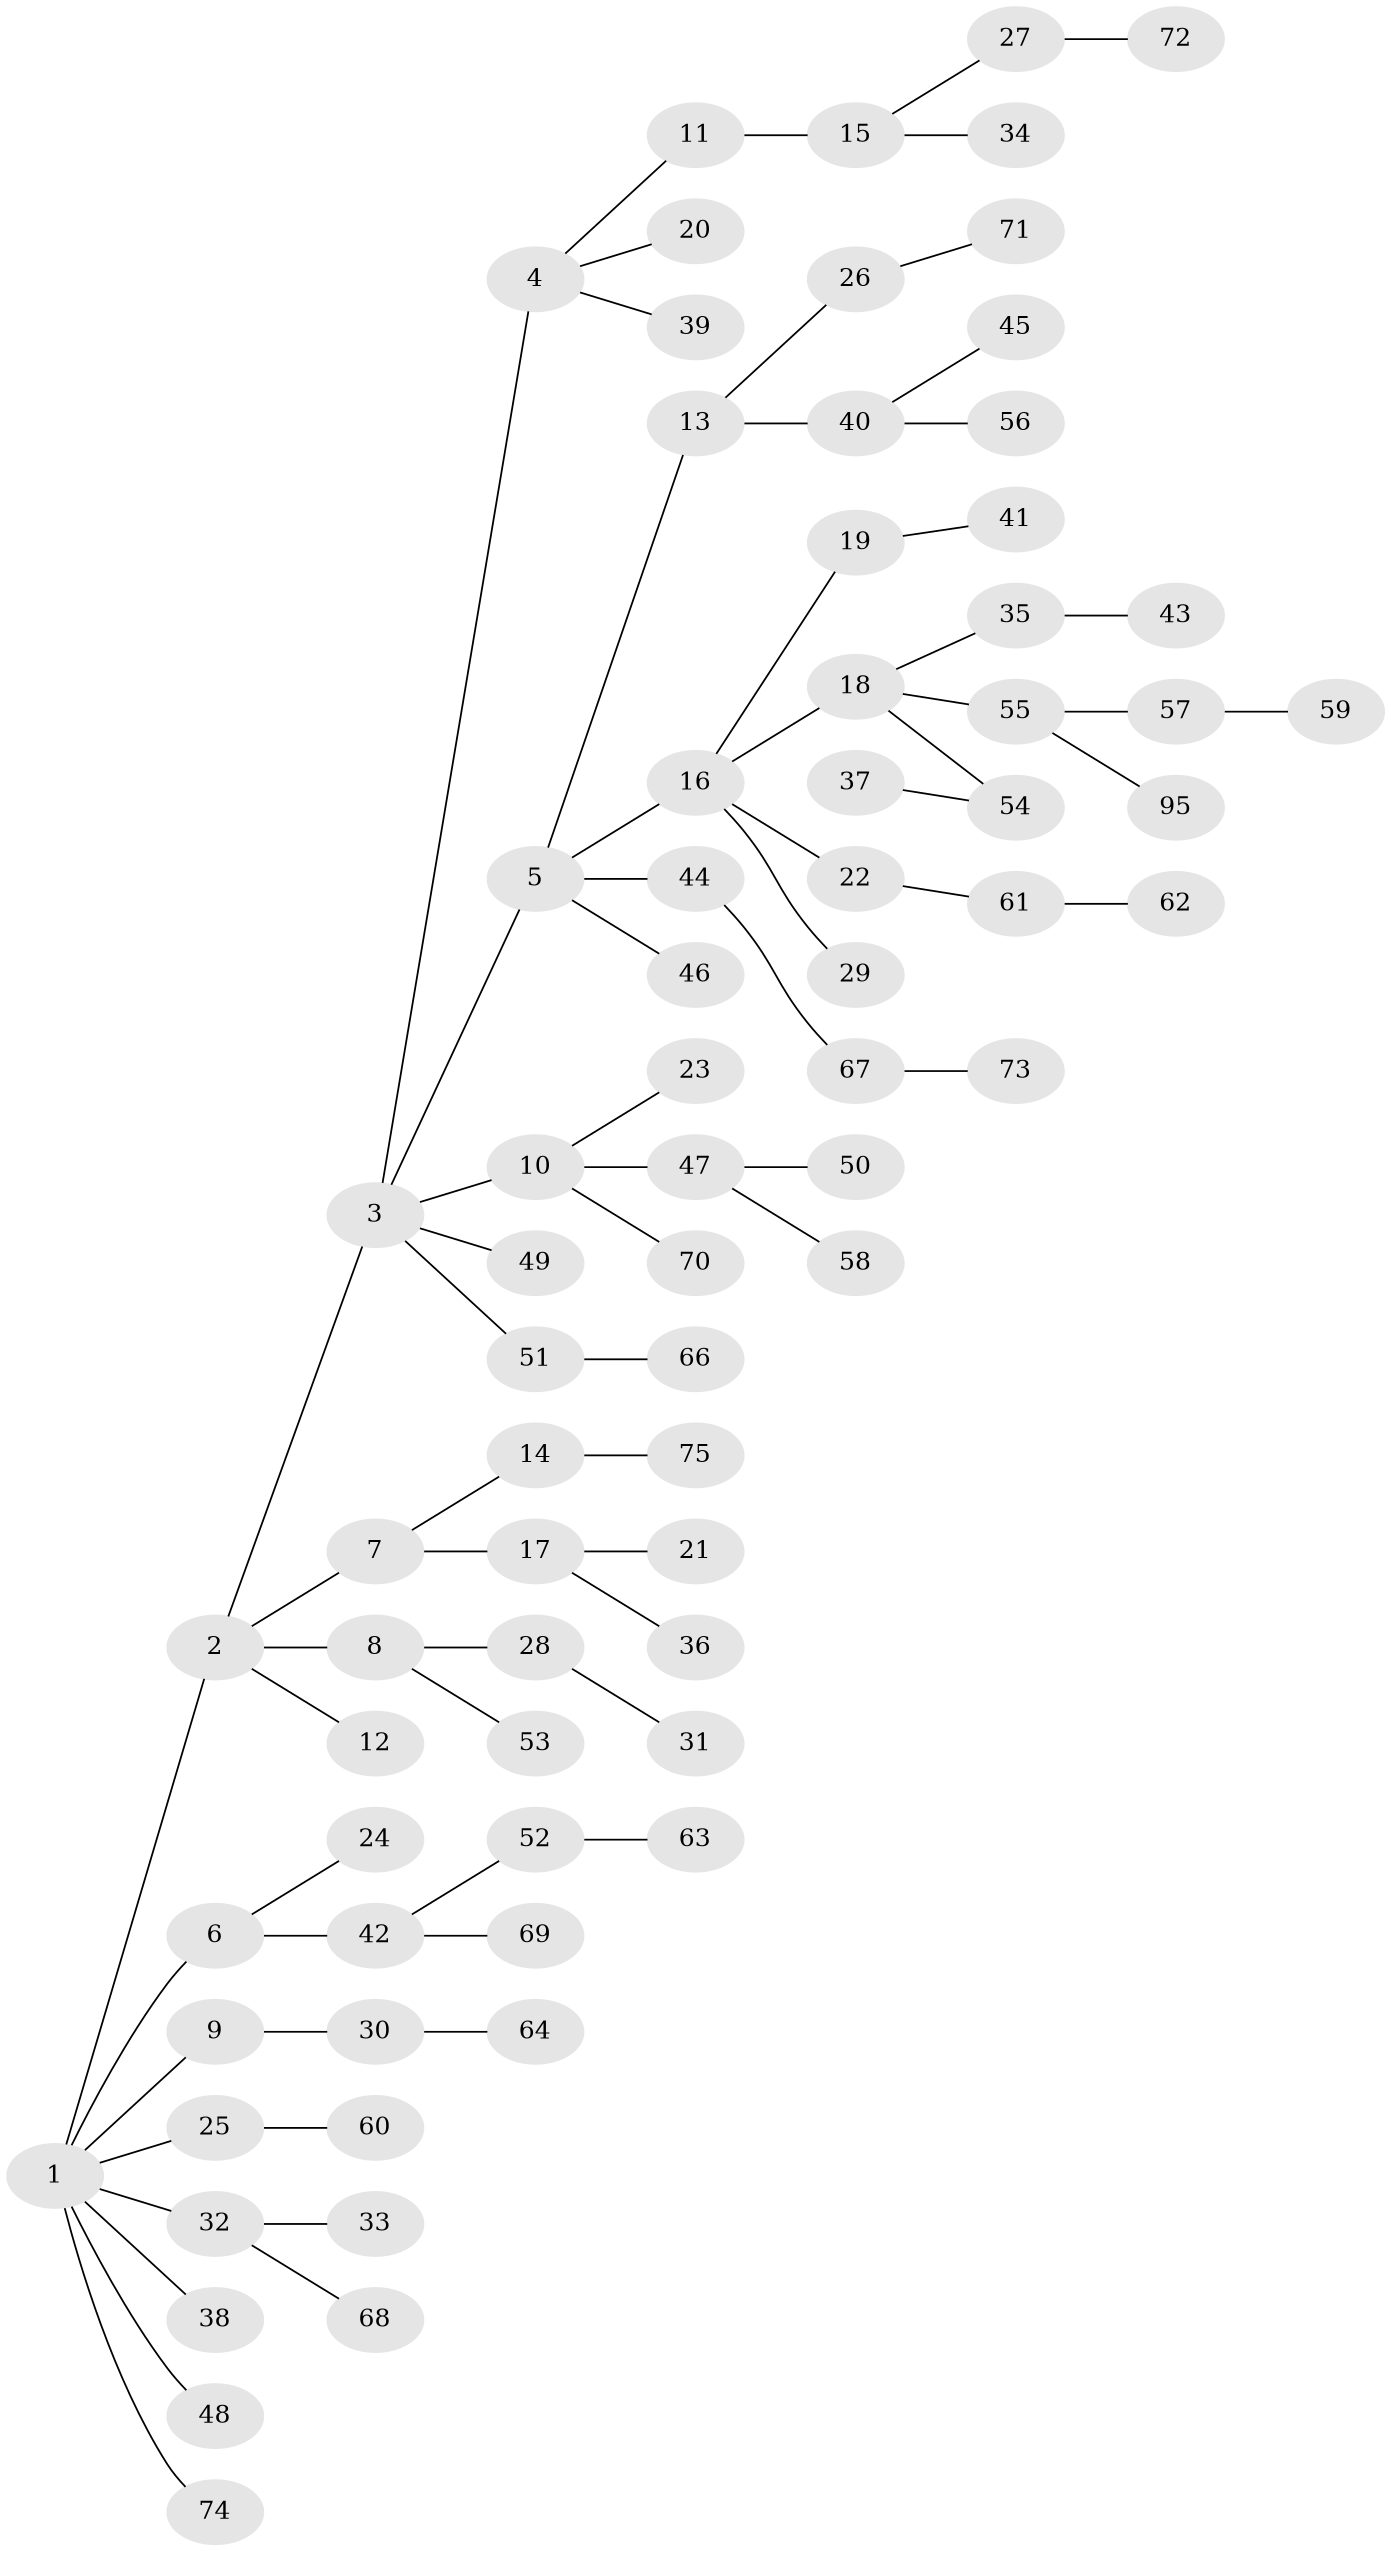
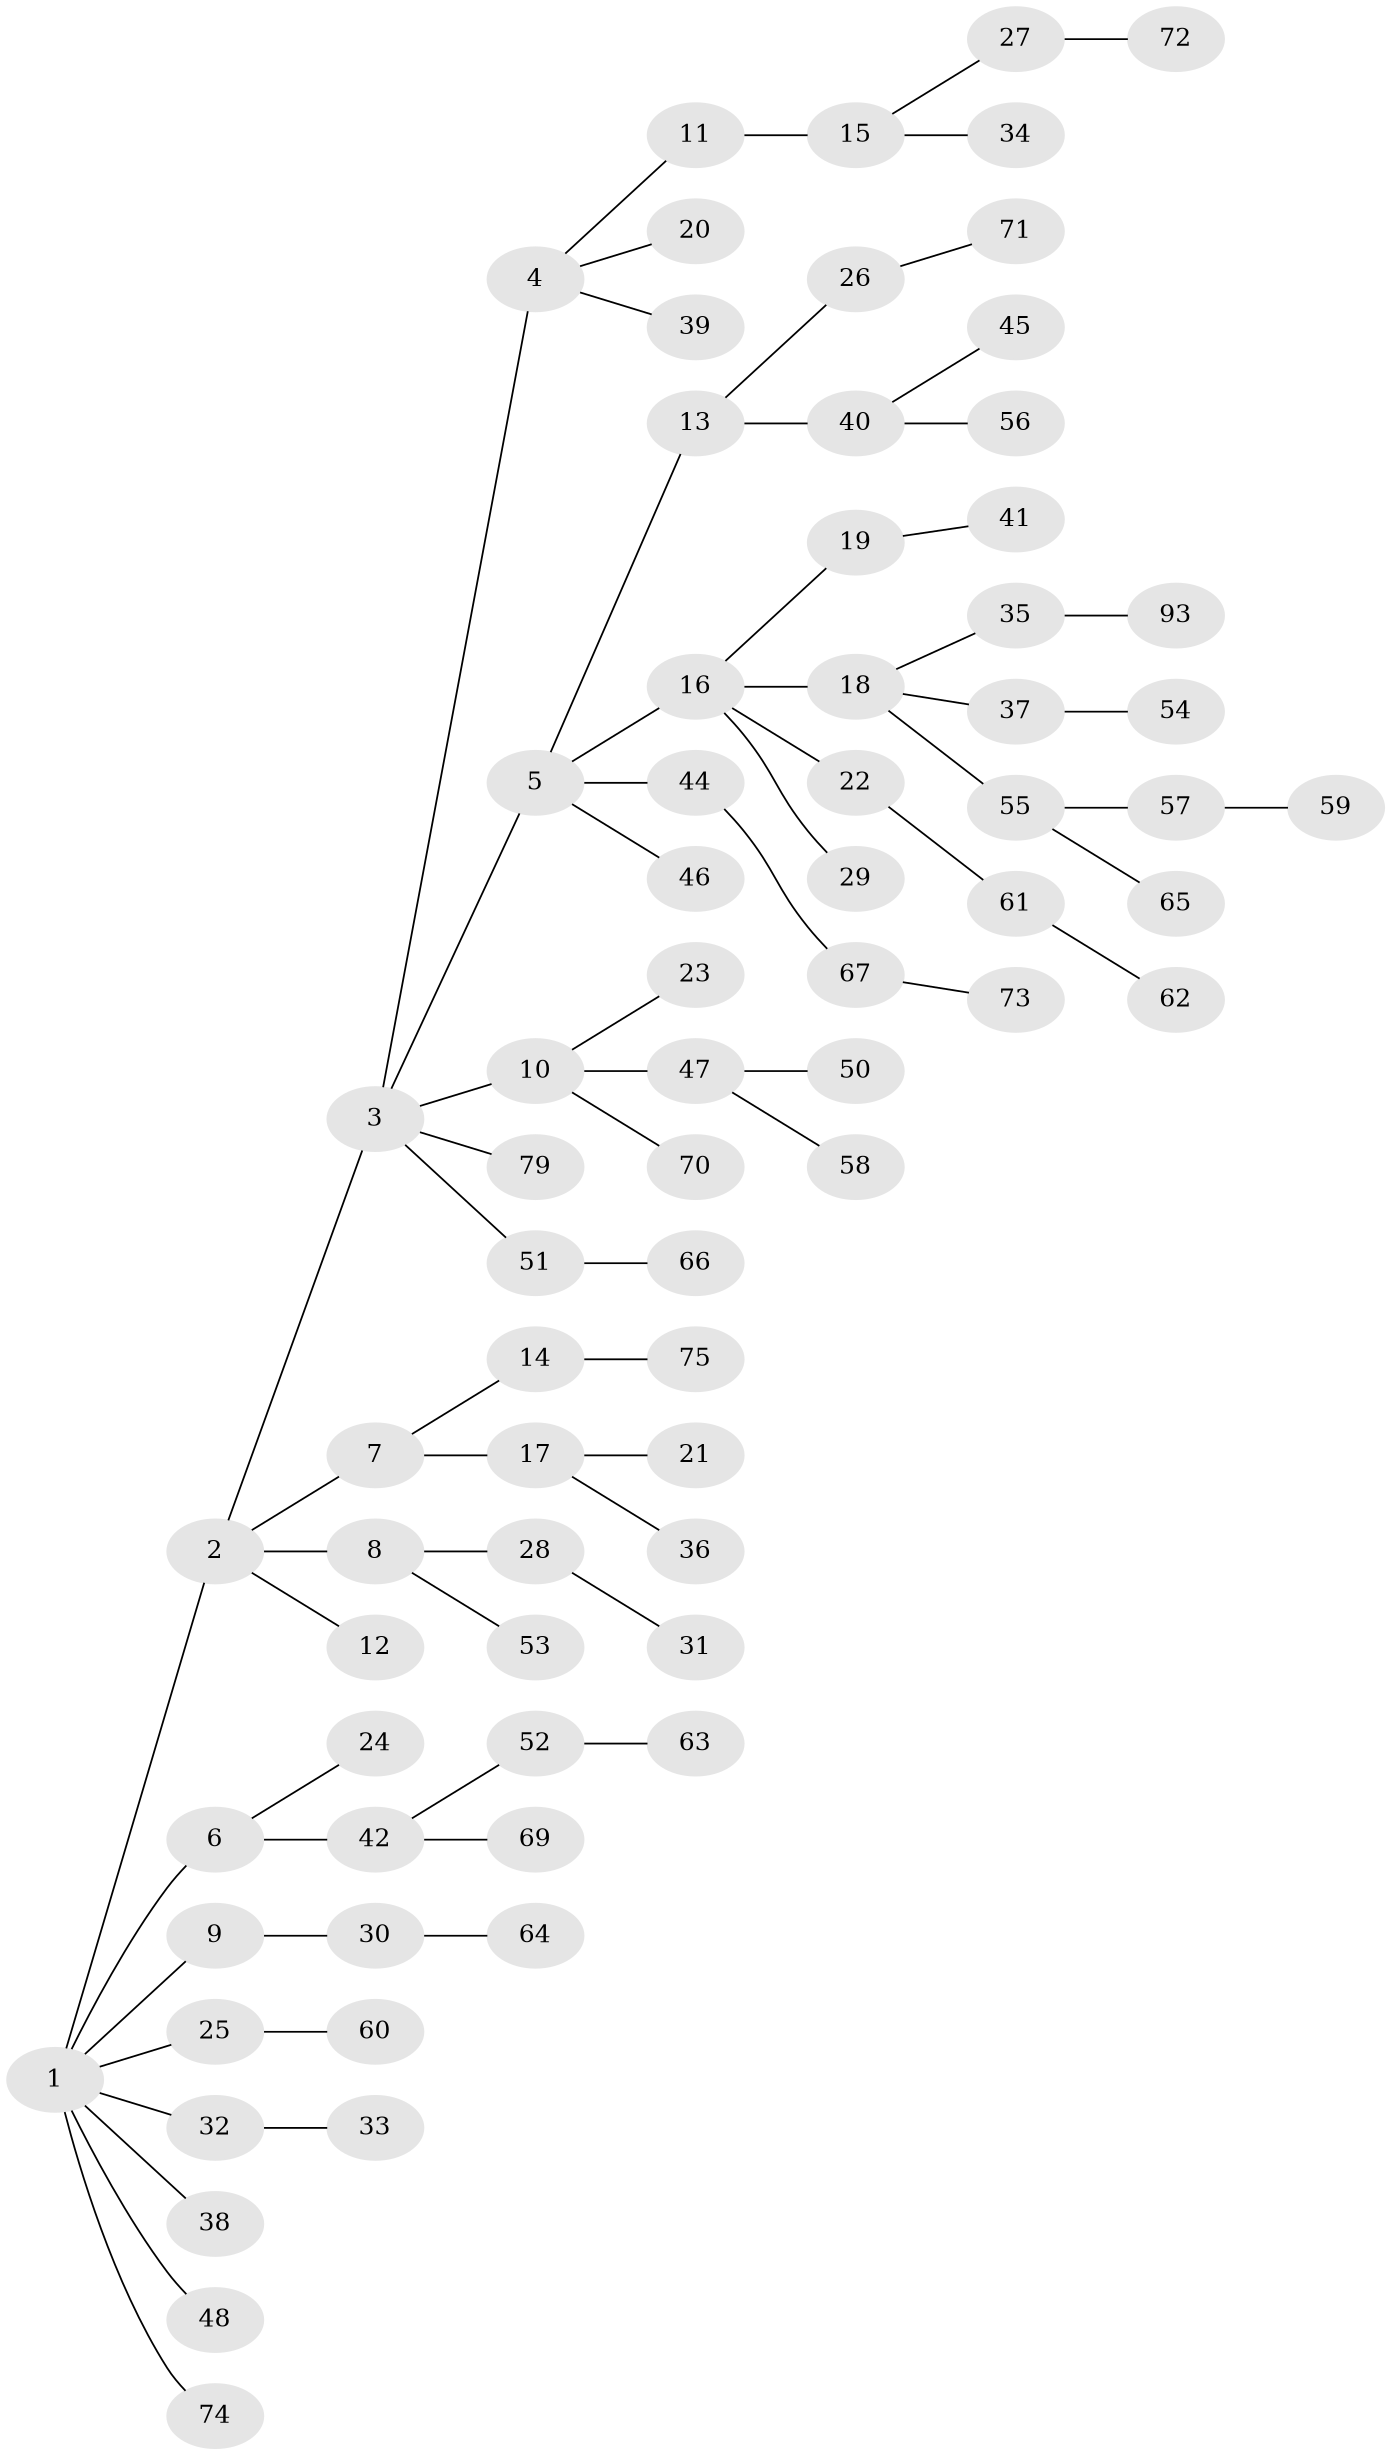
node "43": label "43" -> "93"
edge "18" -- "54": now "18" -- "37"
node "95": label "95" -> "65"
node "49": label "49" -> "79"
node "68": removed
